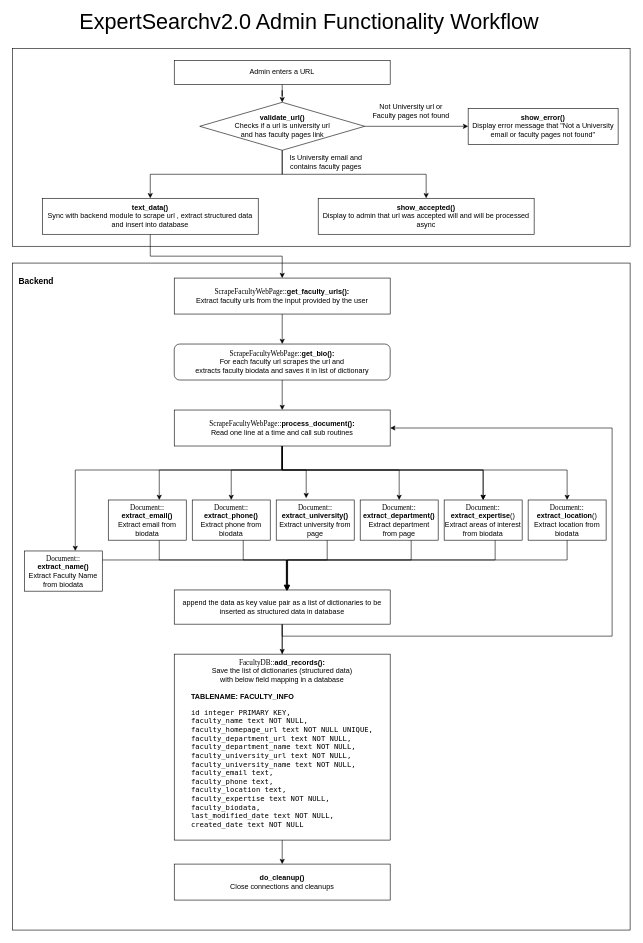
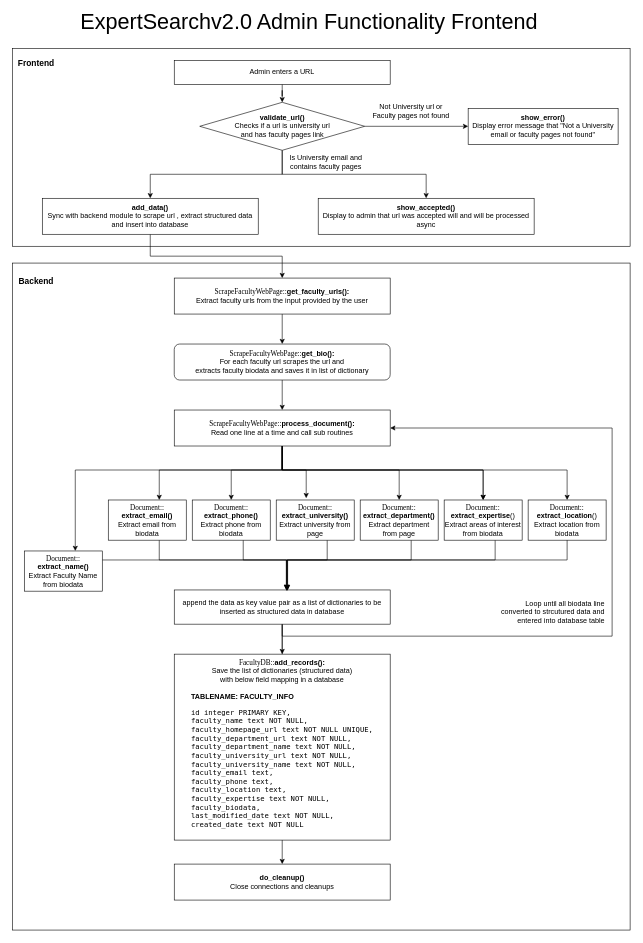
node "ExpertSearchv2.0 Admin Functionality Workflow": label "ExpertSearchv2.0 Admin Functionality Workflow" -> "ExpertSearchv2.0 Admin Functionality Frontend"
node "Frontend": added
node "text_data() Sync with backend module to scrape url , extract structured data and insert into database": label "text_data() Sync with backend module to scrape url , extract structured data and insert into database" -> "add_data() Sync with backend module to scrape url , extract structured data and insert into database"
node "Loop until all biodata line converted to strcutured data and entered into database table": added
